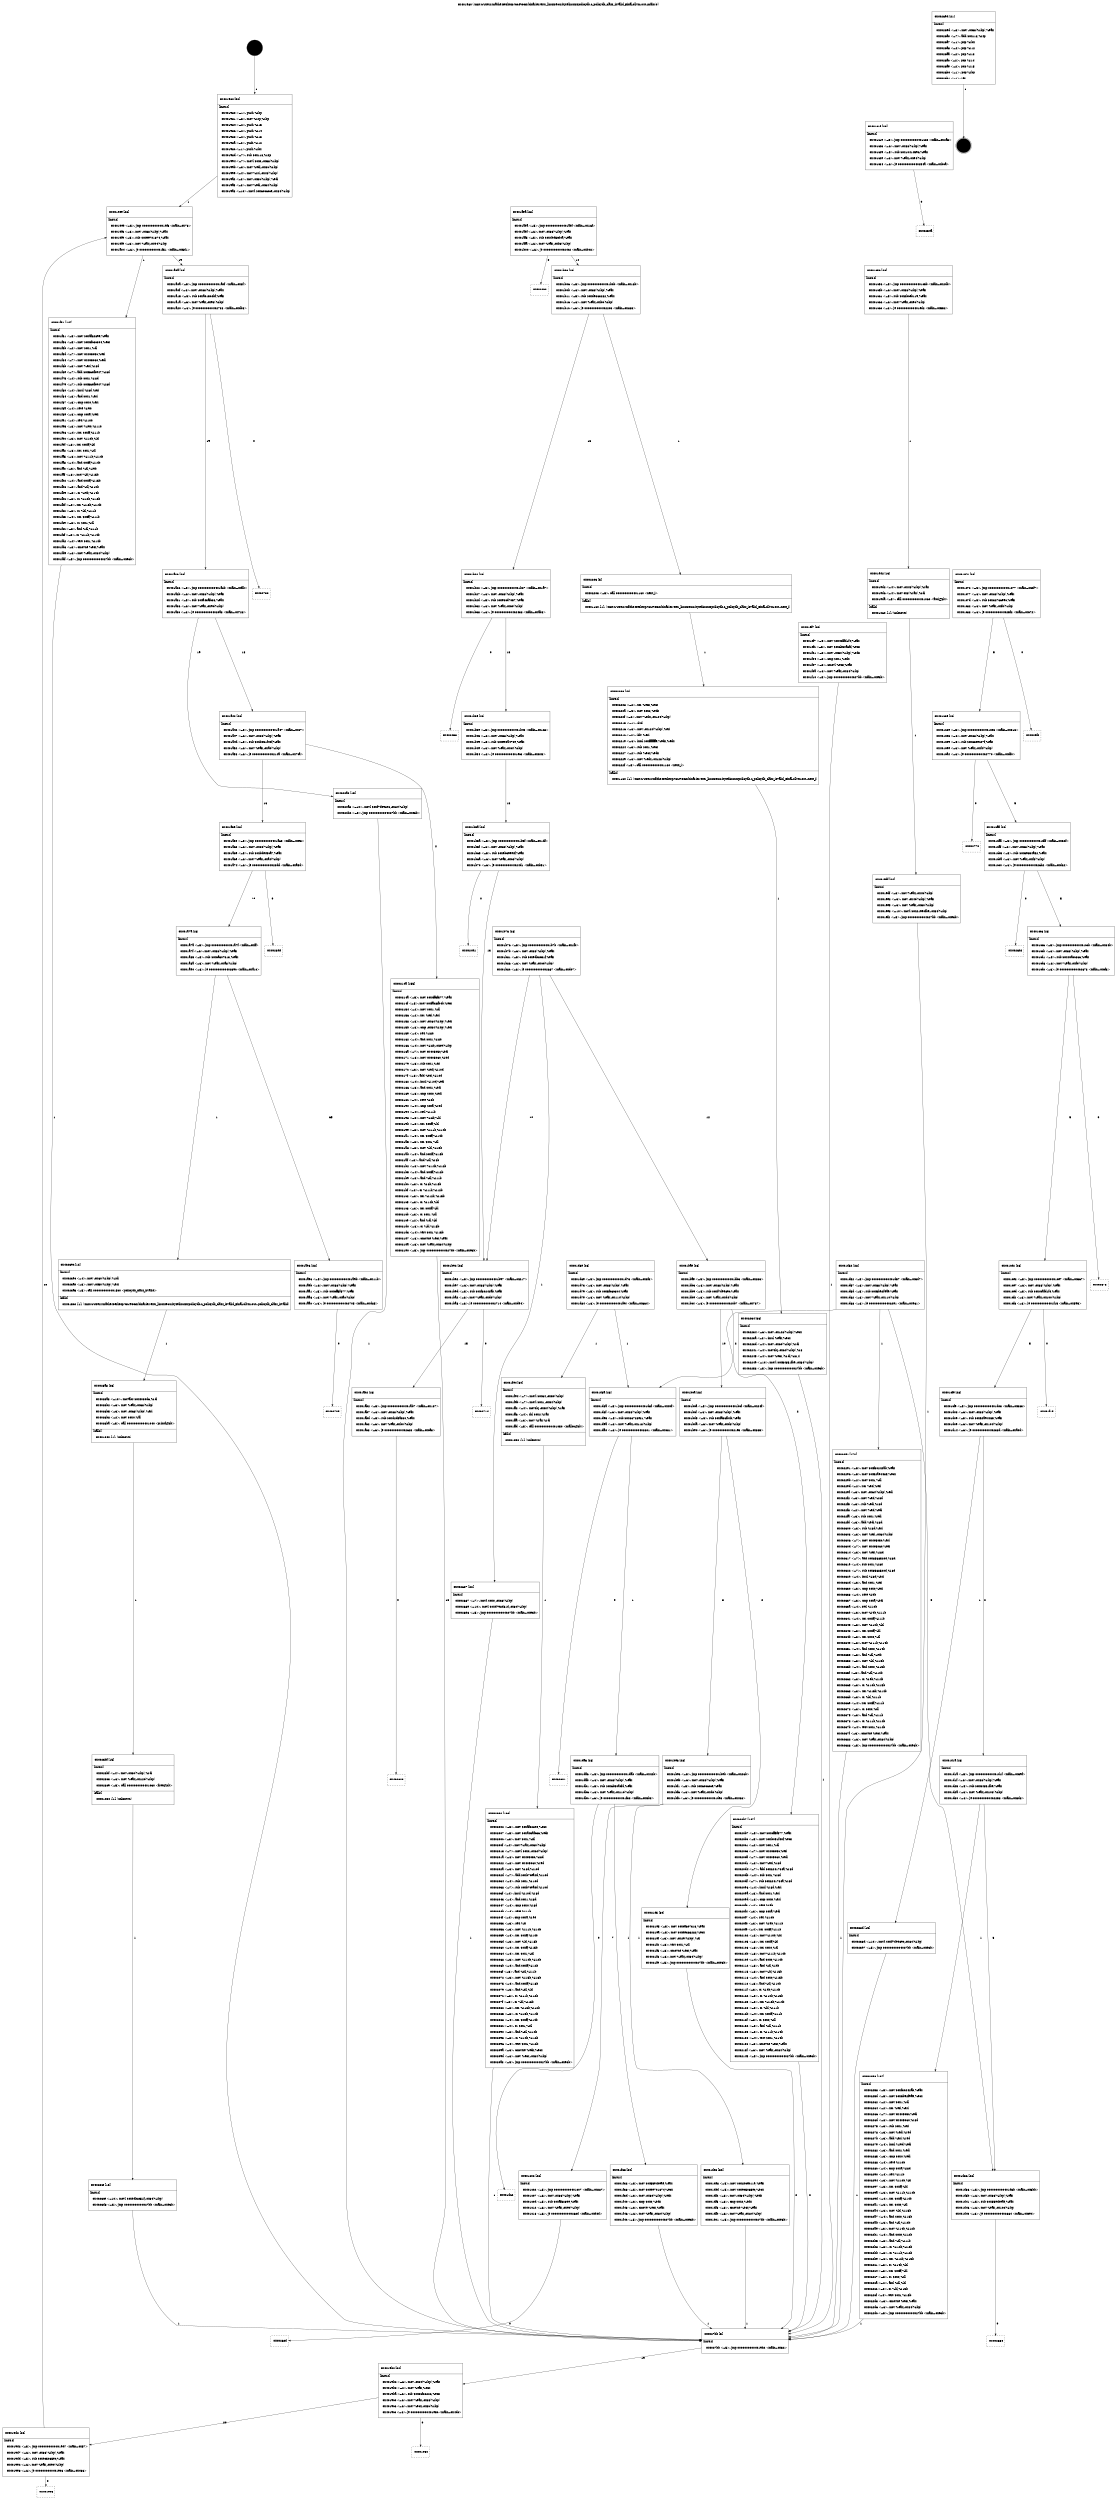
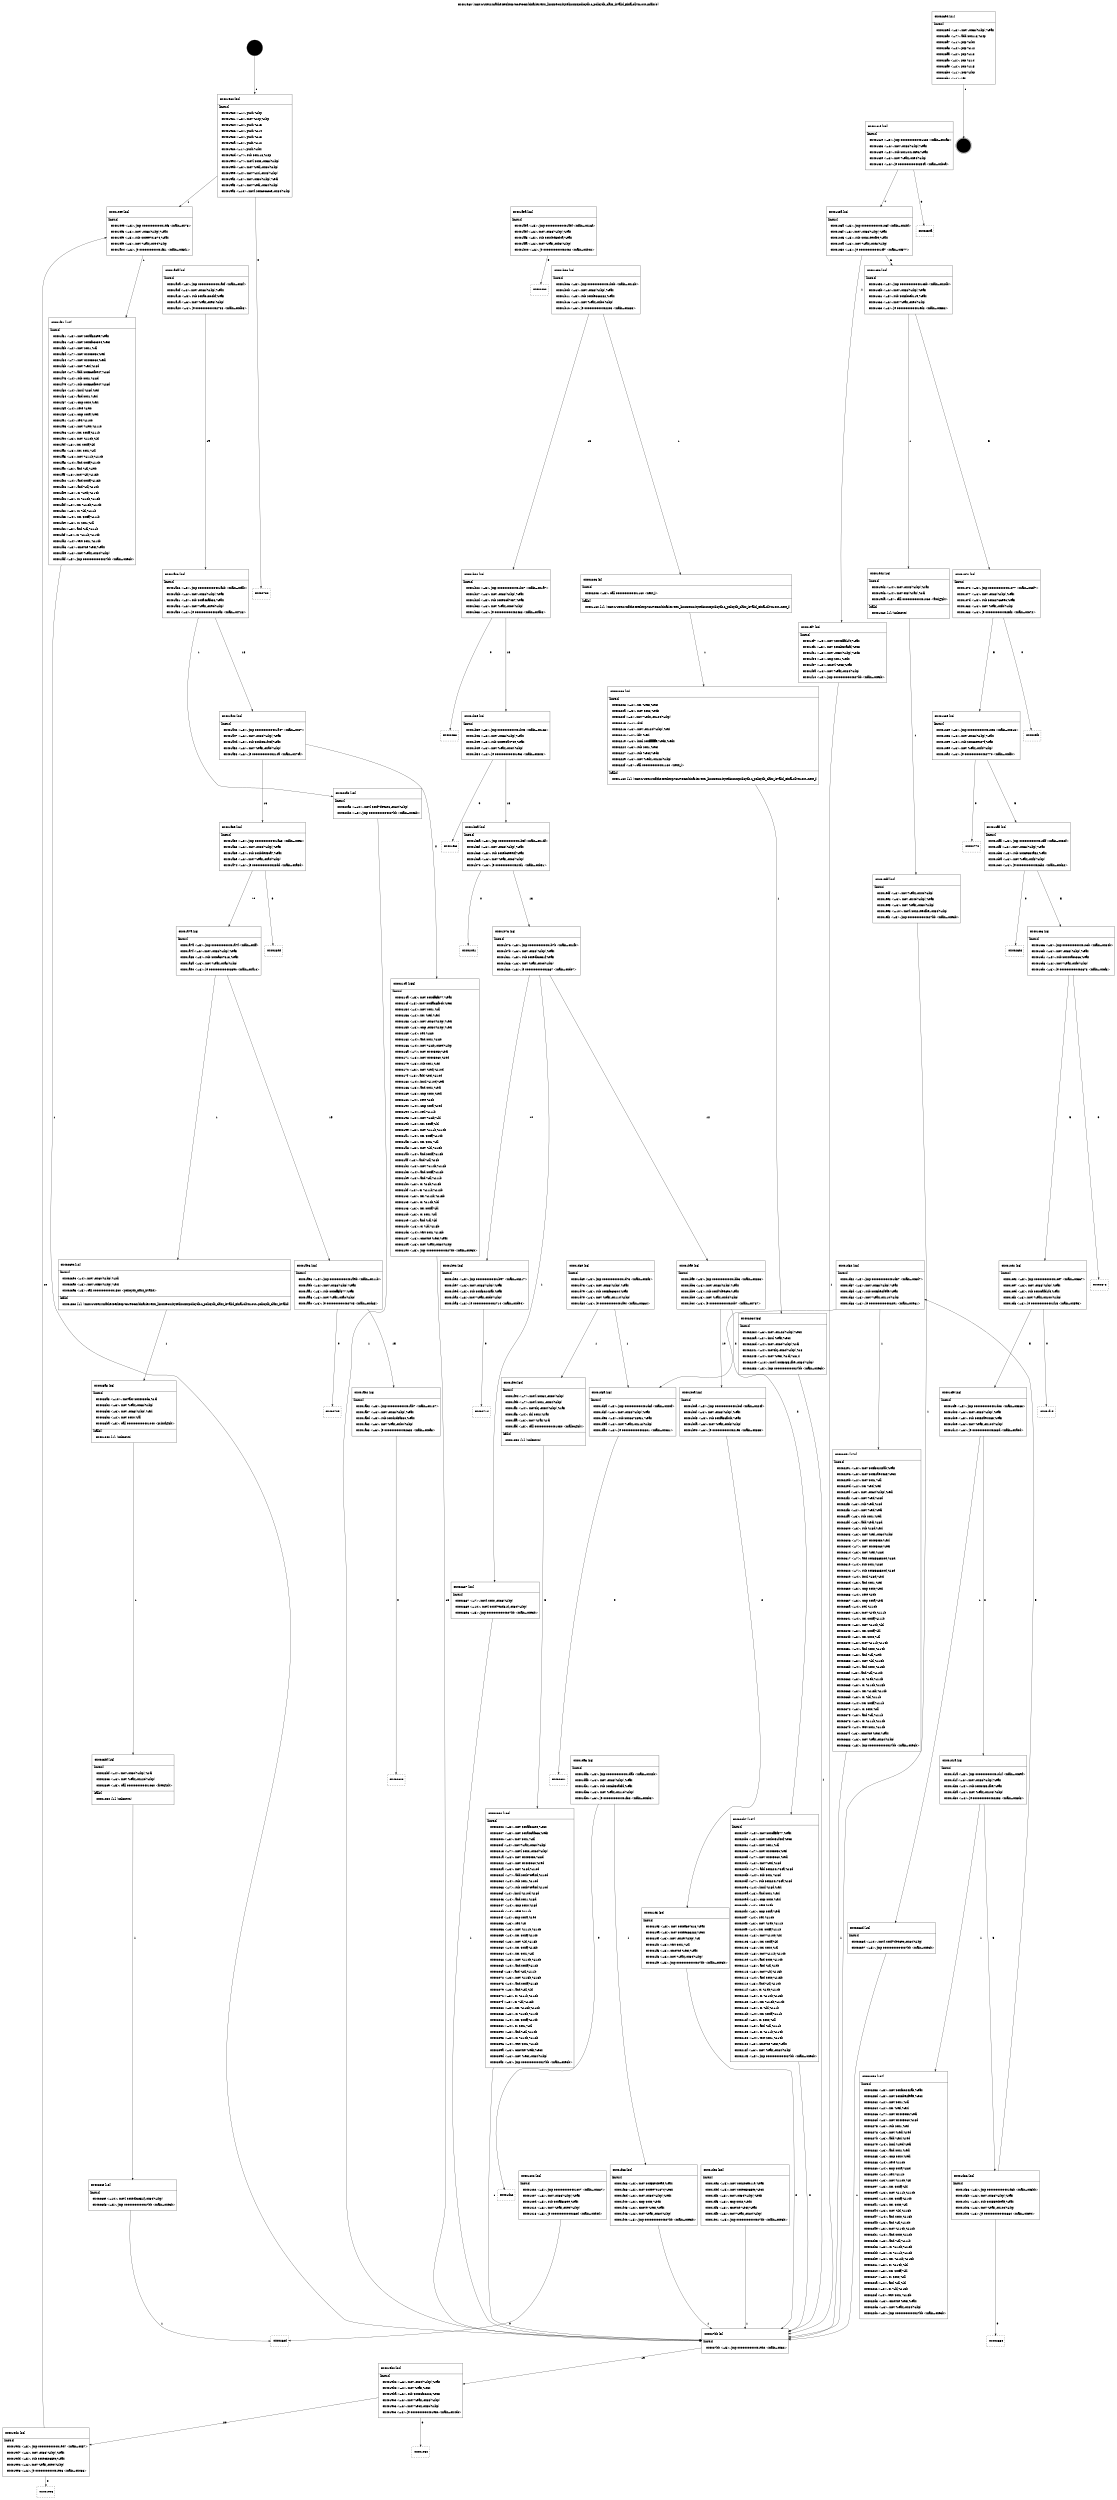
node "0x401c3a [28]": added
edge "0x4019ee [28]" -> "0x401a0a [28]": removed, label "19"
edge "0x401aea [28]" -> "0x401b06 [28]": removed, label "14"
edge "0x401c56 [28]" -> "0x401c72 [28]": added, label "5"
edge "0x401a0a [28]" -> "0x402738": now "0x401980 [50]" -> "0x402738"
edge "0x401a26 [28]" -> "0x4020a8 [15]": label " 19" -> " 1"
node "0x401ec3": added
edge "0x401b5a [28]" -> "0x401b92 [28]": now "0x401b5a [28]" -> "0x401b76 [28]"
edge "0x401a7a [28]" -> "0x401a96 [28]": label " 65" -> " 15"
edge "0x401b92 [28]" -> "0x401ab2 [28]": now "0x401a96 [28]" -> "0x401ab2 [28]"
edge "0x401d8a [28]" -> "0x401da6 [28]": removed, label "1"
edge "0x401fe4 [30]" -> "0x402002 [166]": label " 1" -> " 3"
edge "0x401d52 [28]" -> "0x401d36 [28]": reversed
node "0x401be6 [28]": removed
edge "0x4023ce [15]" -> "0x4027bb [5]": now "0x4023ce [15]" -> "0x4026cd"
edge "0x402258 [137]" -> "0x4027bb [5]": removed, label "1"
